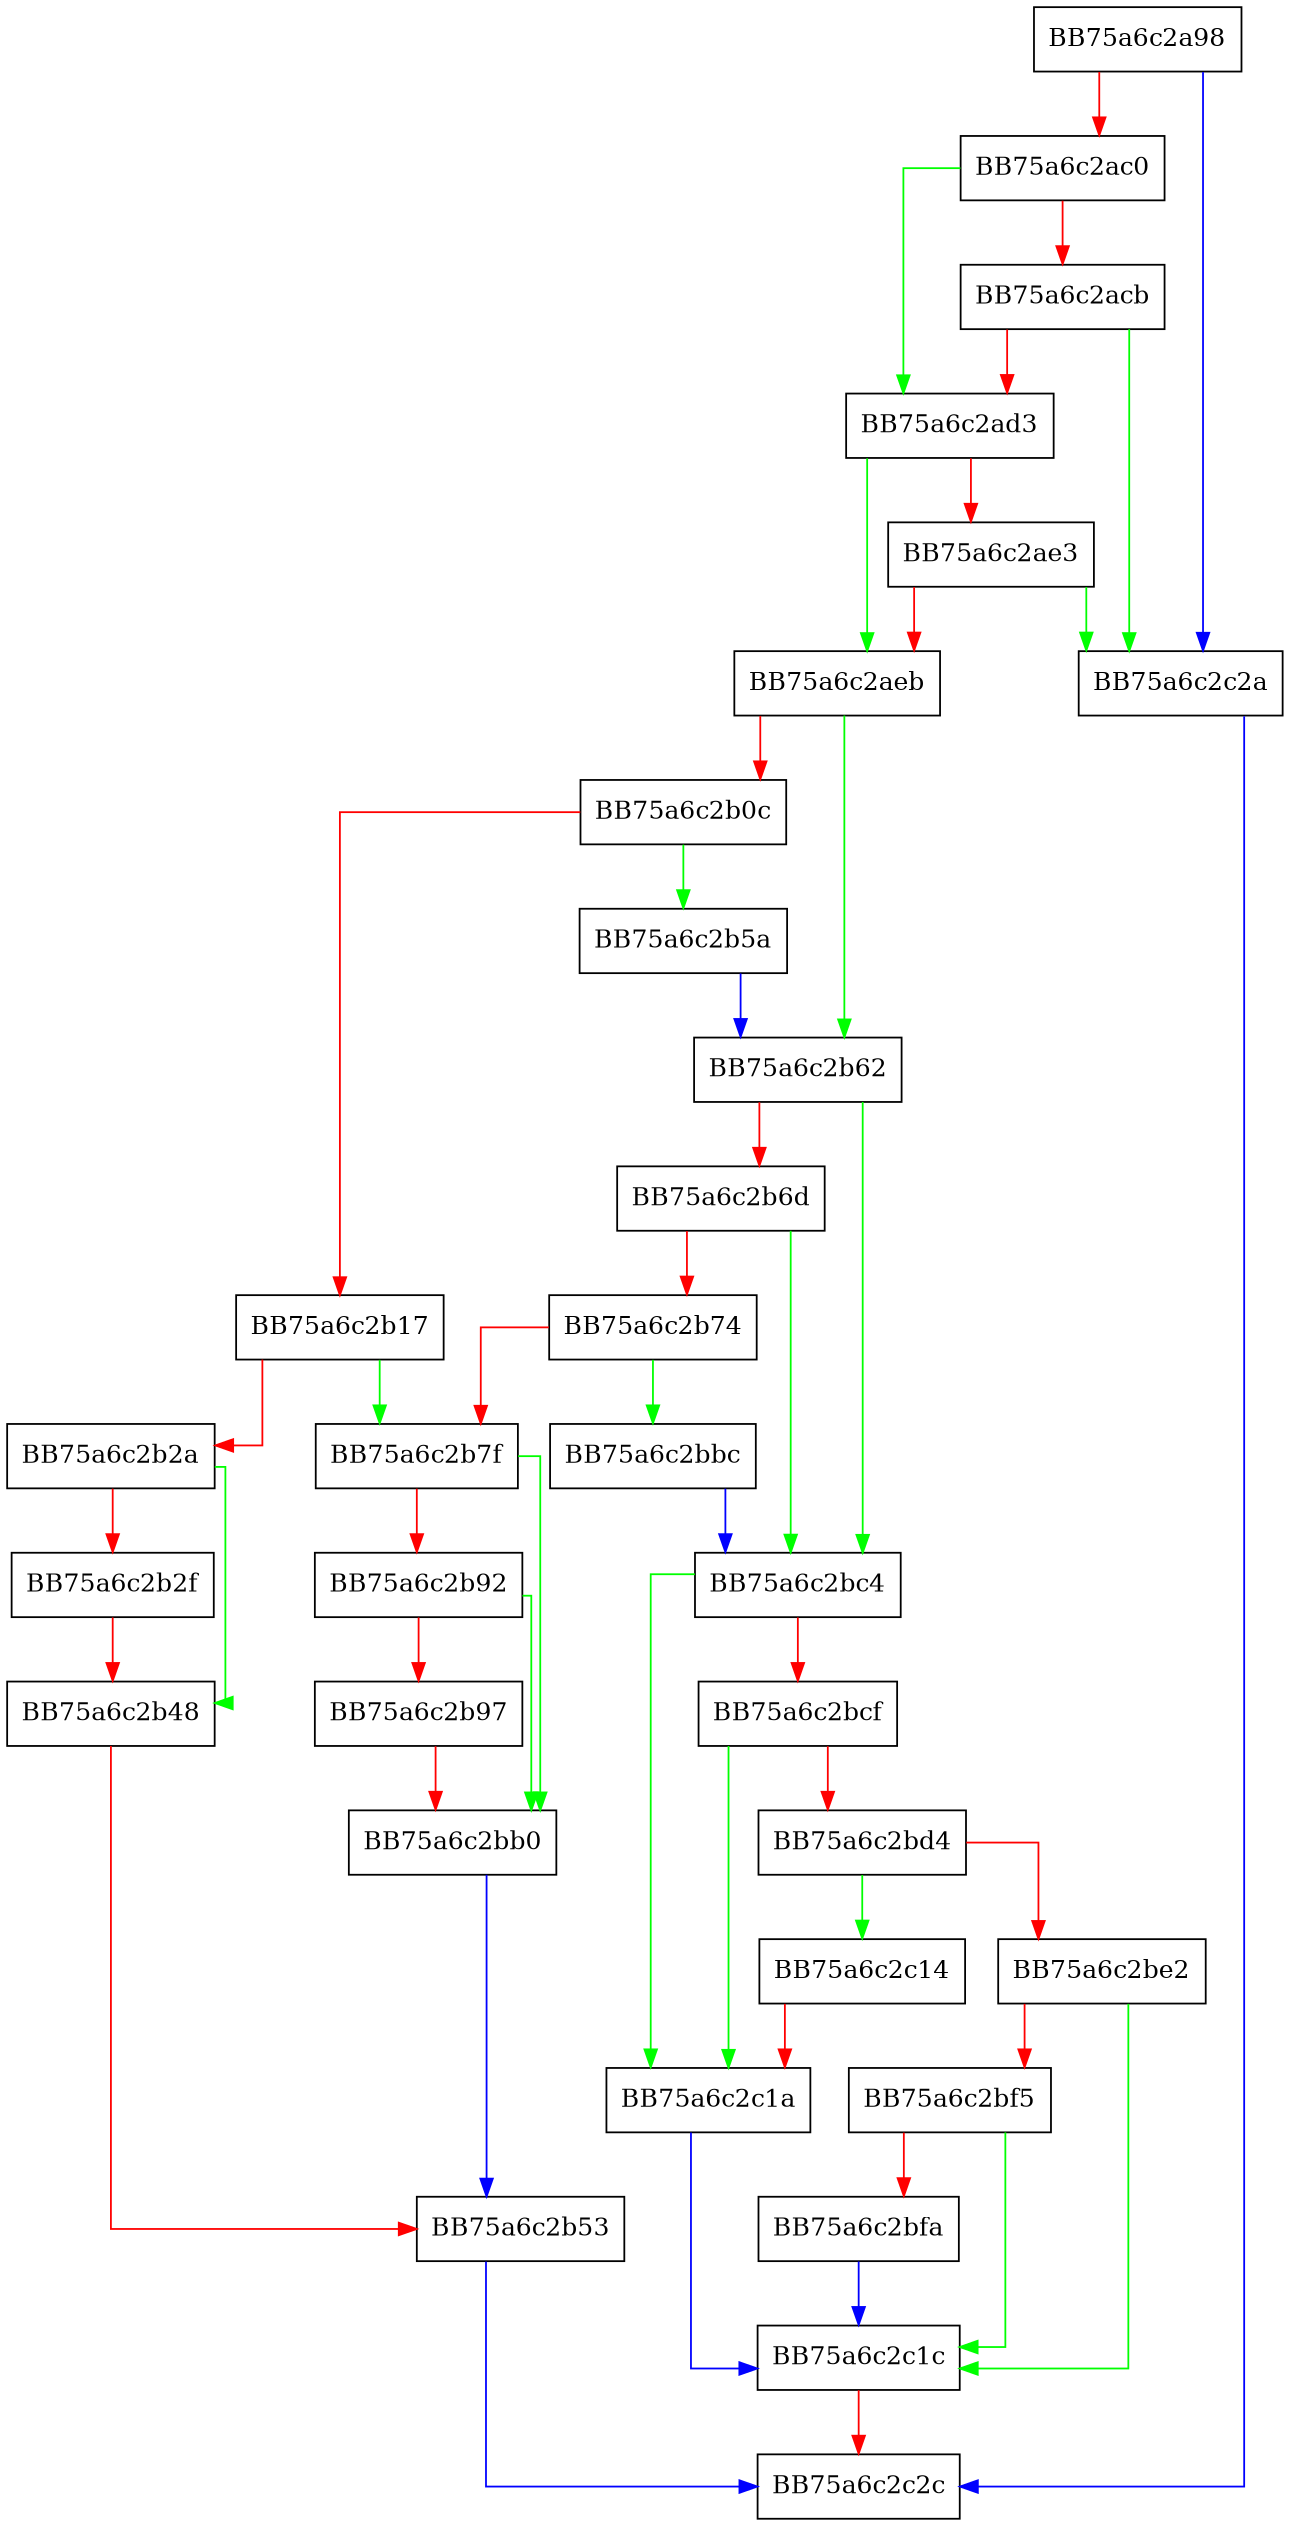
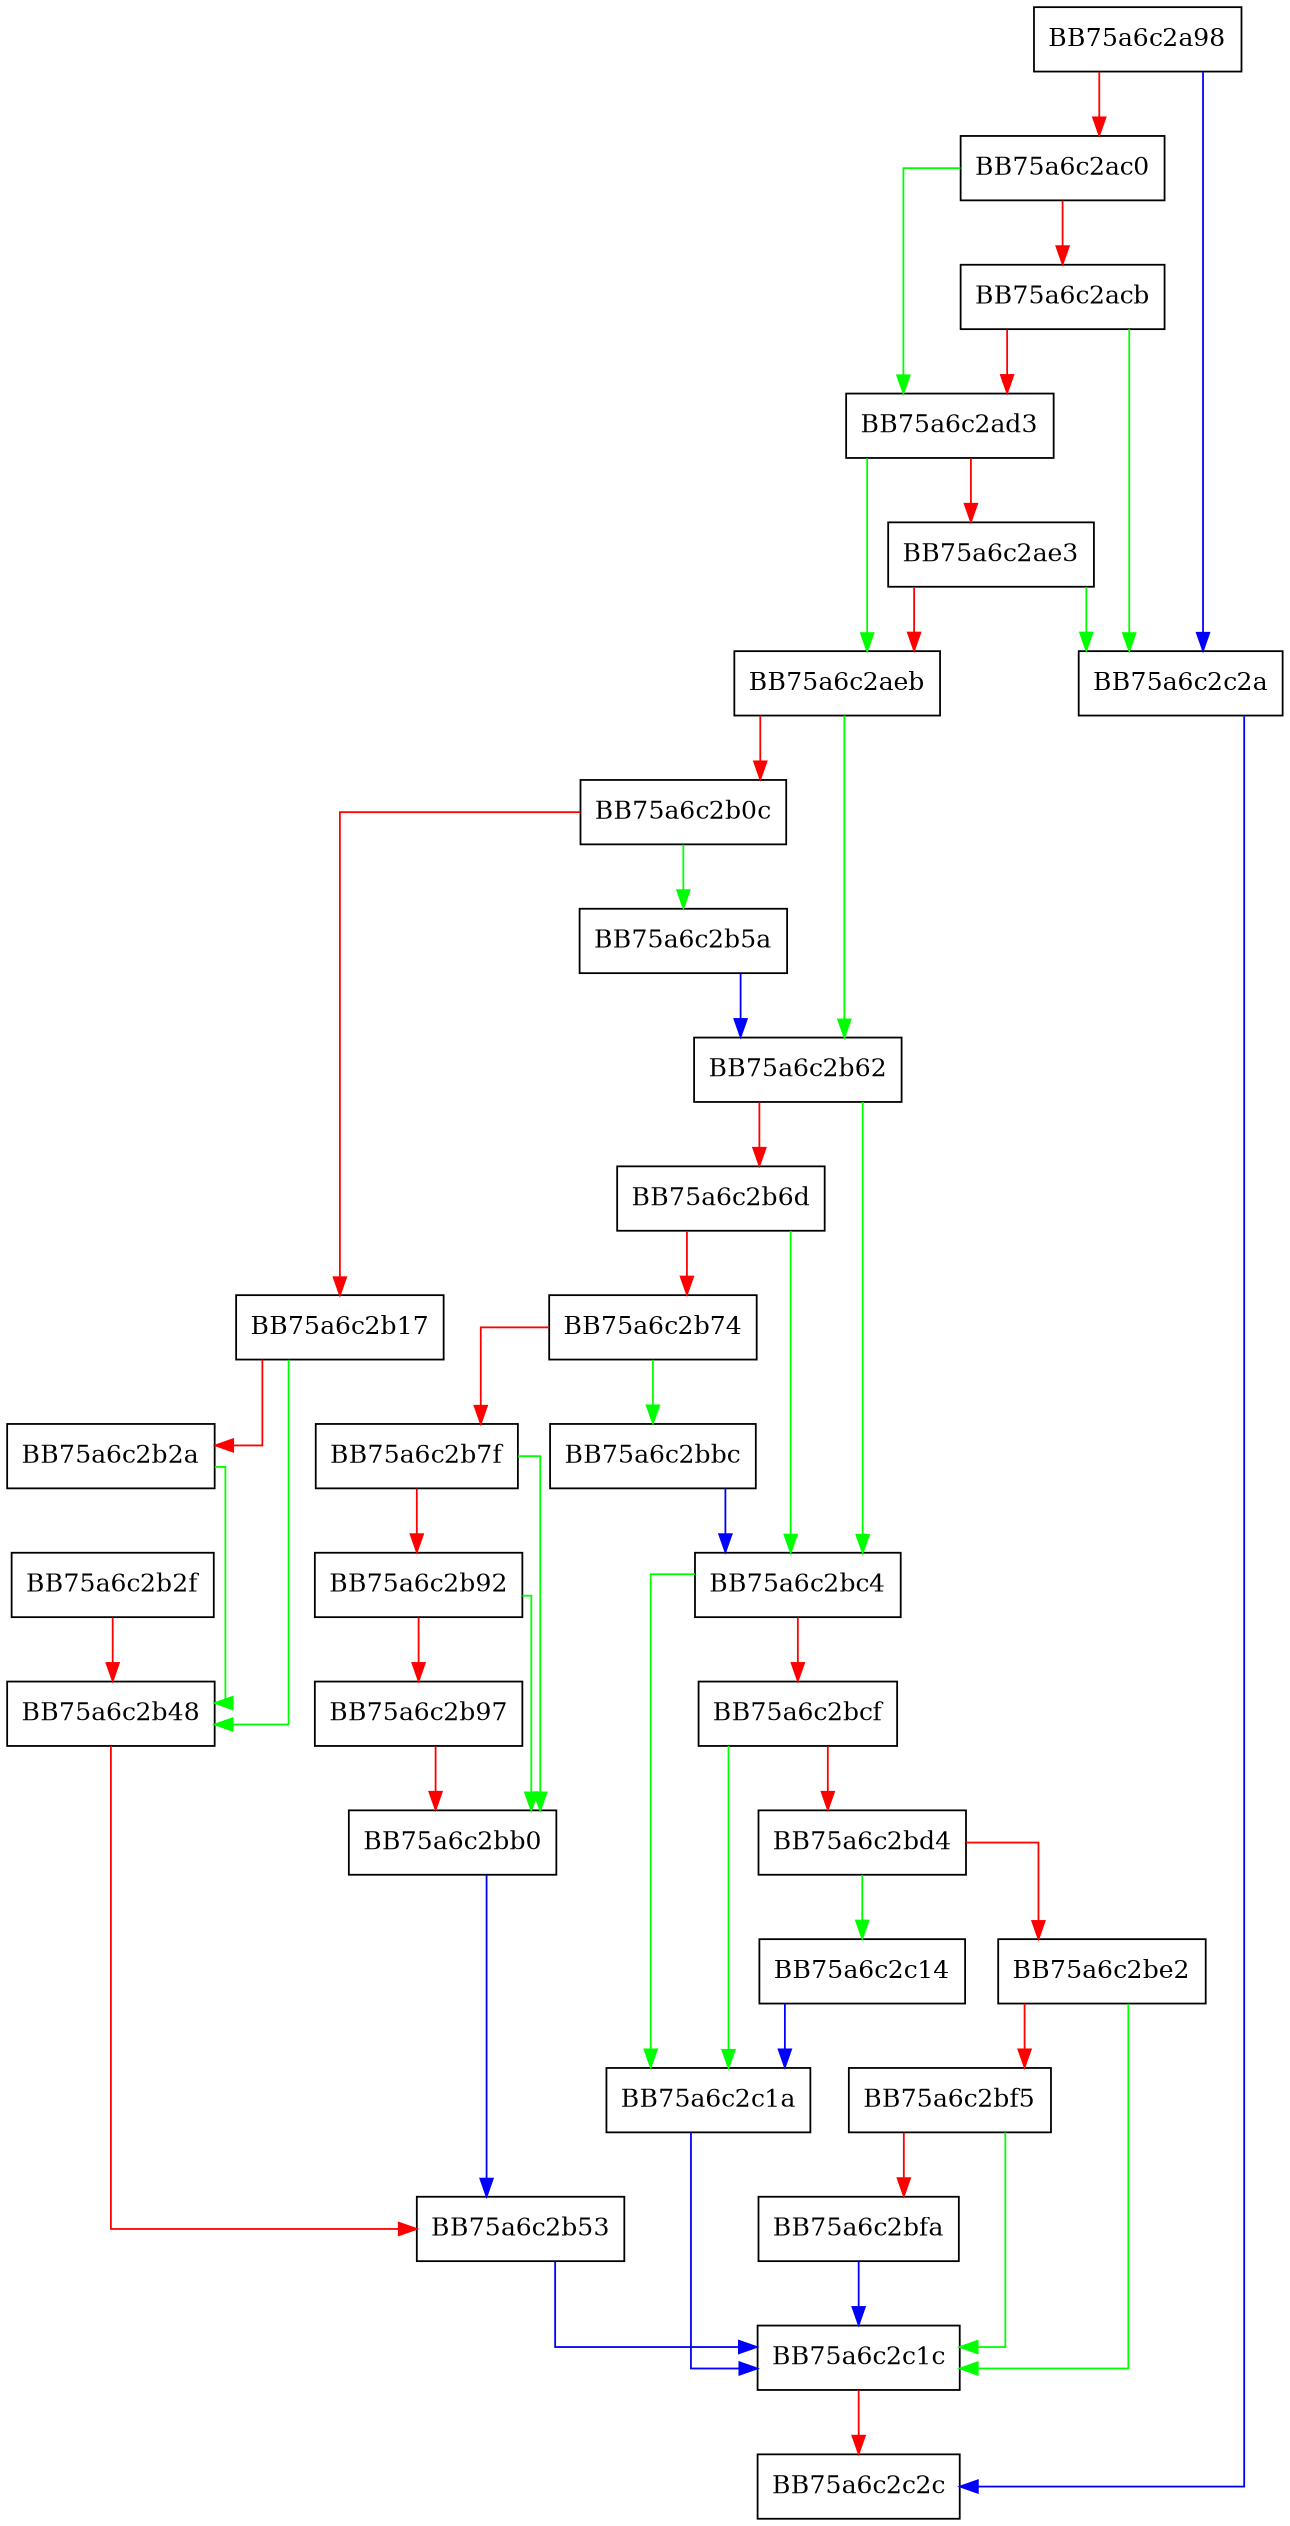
edge "BB75a6c2b17" -> "BB75a6c2b7f": now "BB75a6c2b17" -> "BB75a6c2b48"
edge "BB75a6c2b2a" -> "BB75a6c2b2f": removed
edge "BB75a6c2c14" -> "BB75a6c2c1a": color red -> blue
edge "BB75a6c2b53" -> "BB75a6c2c2c": now "BB75a6c2b53" -> "BB75a6c2c1c"
